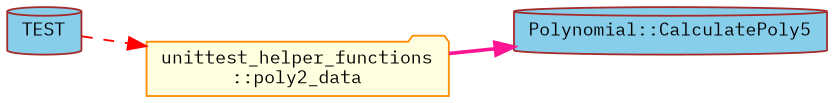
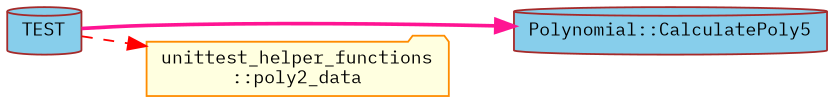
edge "unittest_helper_functions ::poly2_data" -> "Polynomial::CalculatePoly5": now "TEST" -> "Polynomial::CalculatePoly5"
